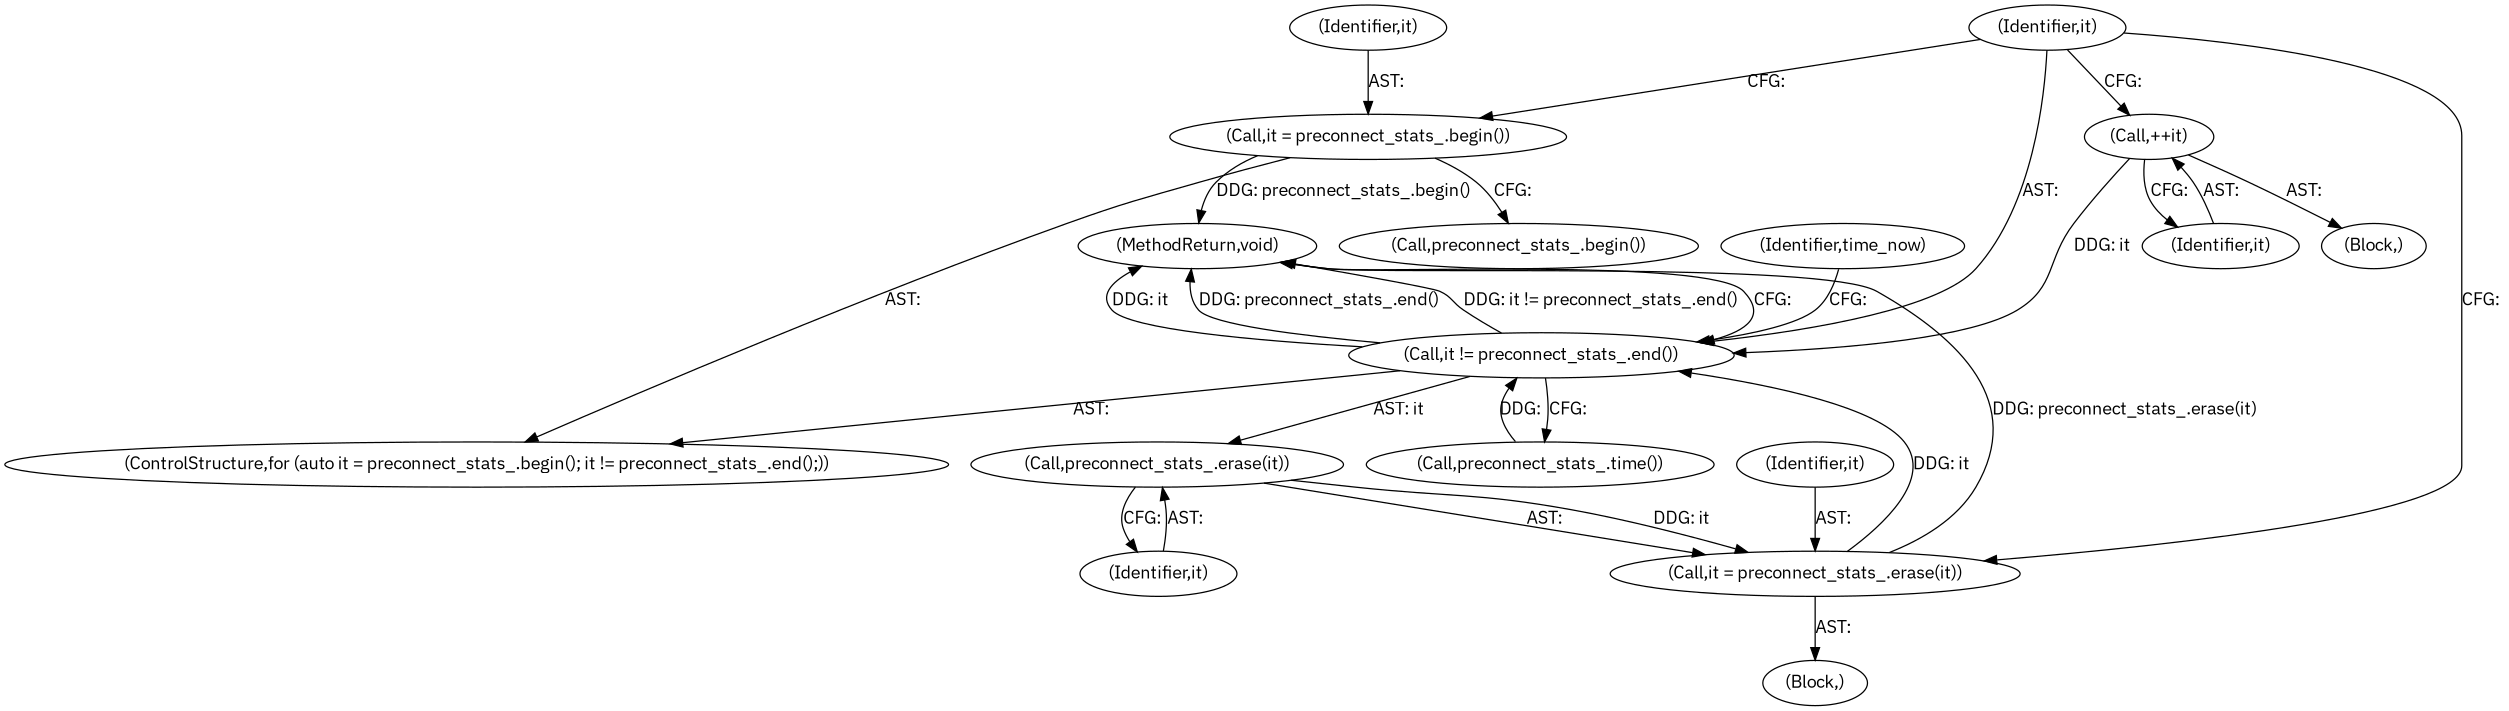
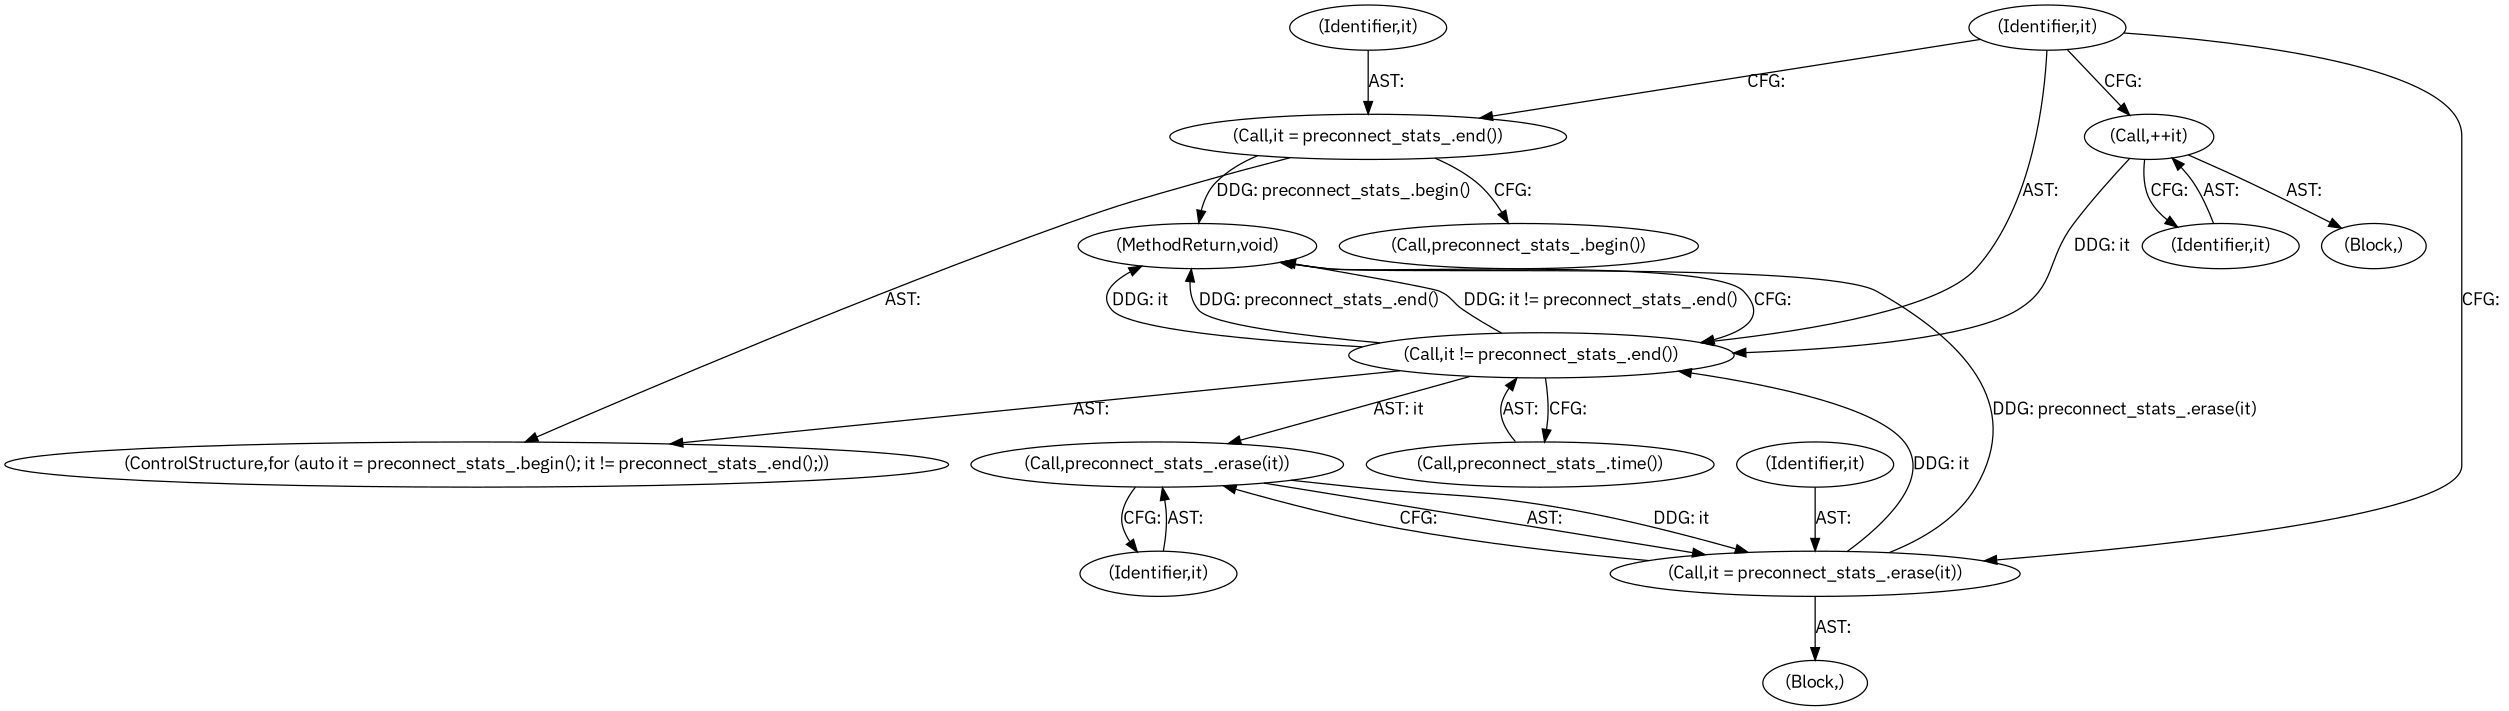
node "(Call,it = preconnect_stats_.begin())": label "(Call,it = preconnect_stats_.begin())" -> "(Call,it = preconnect_stats_.end())"
node "(Identifier,time_now)": removed
edge "(Call,preconnect_stats_.time())" -> "(Call,it != preconnect_stats_.end())": label "DDG: " -> "AST: "
edge "(Call,it = preconnect_stats_.erase(it))" -> "(Call,preconnect_stats_.erase(it))": added, label "CFG:"
